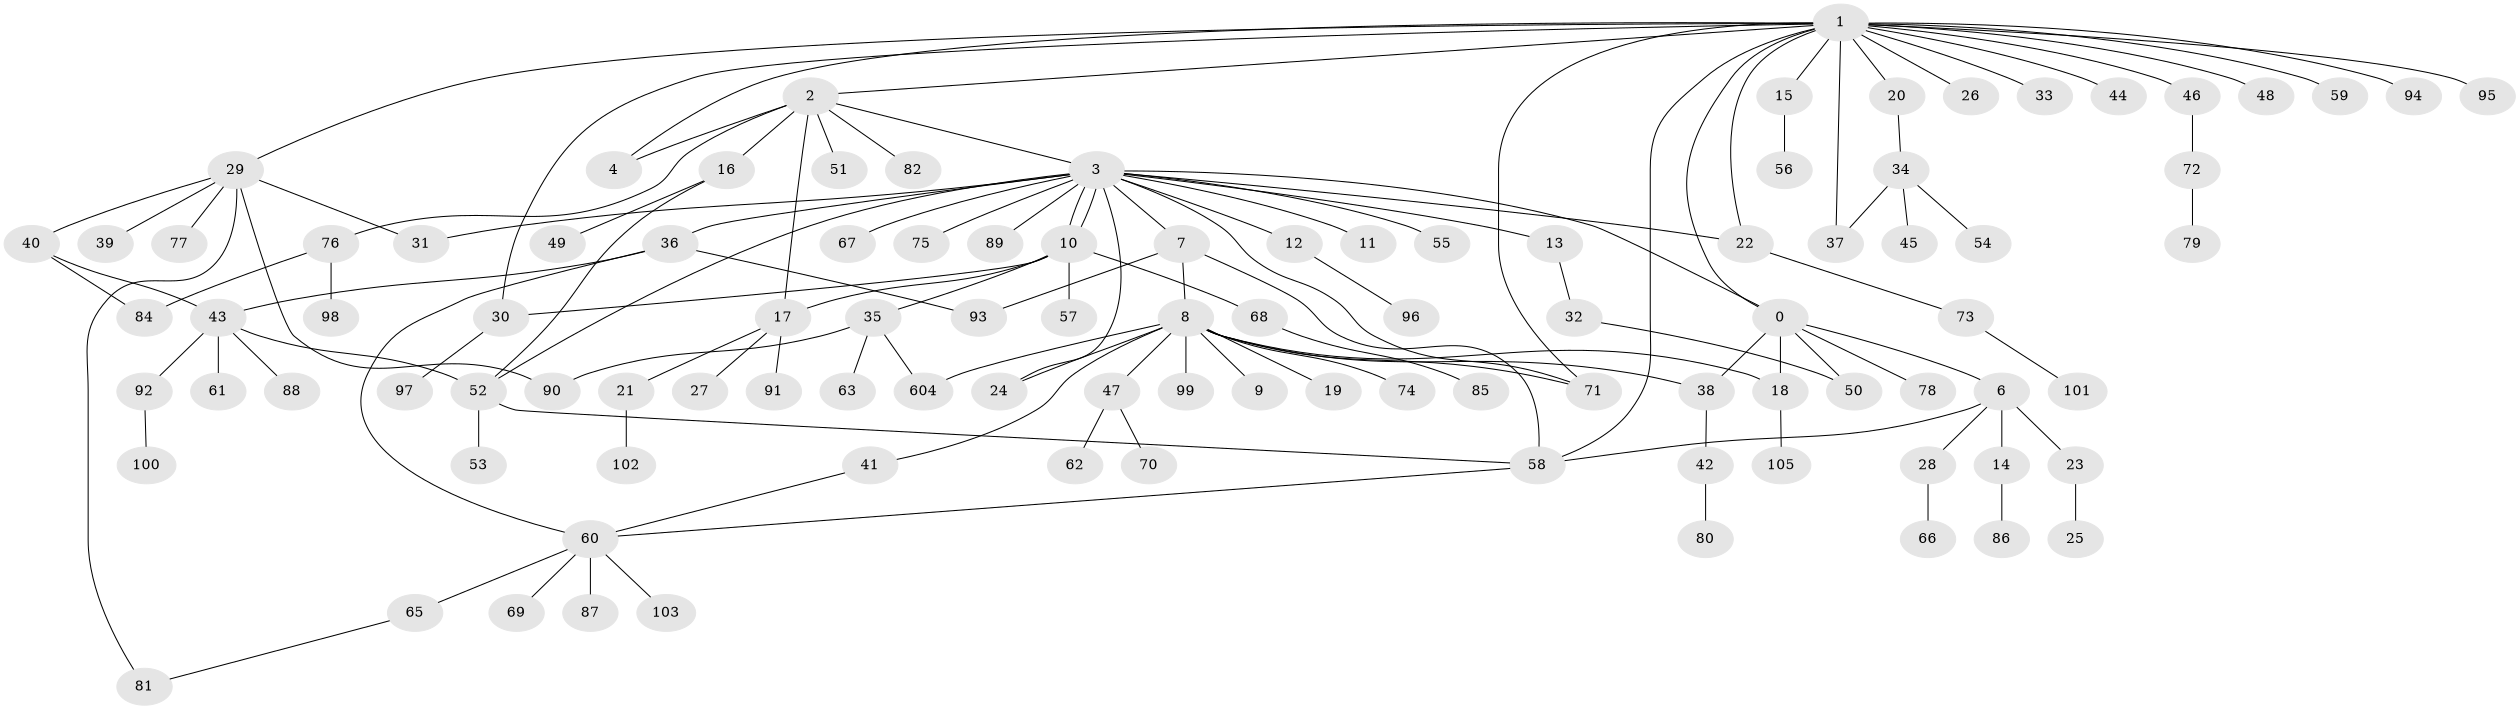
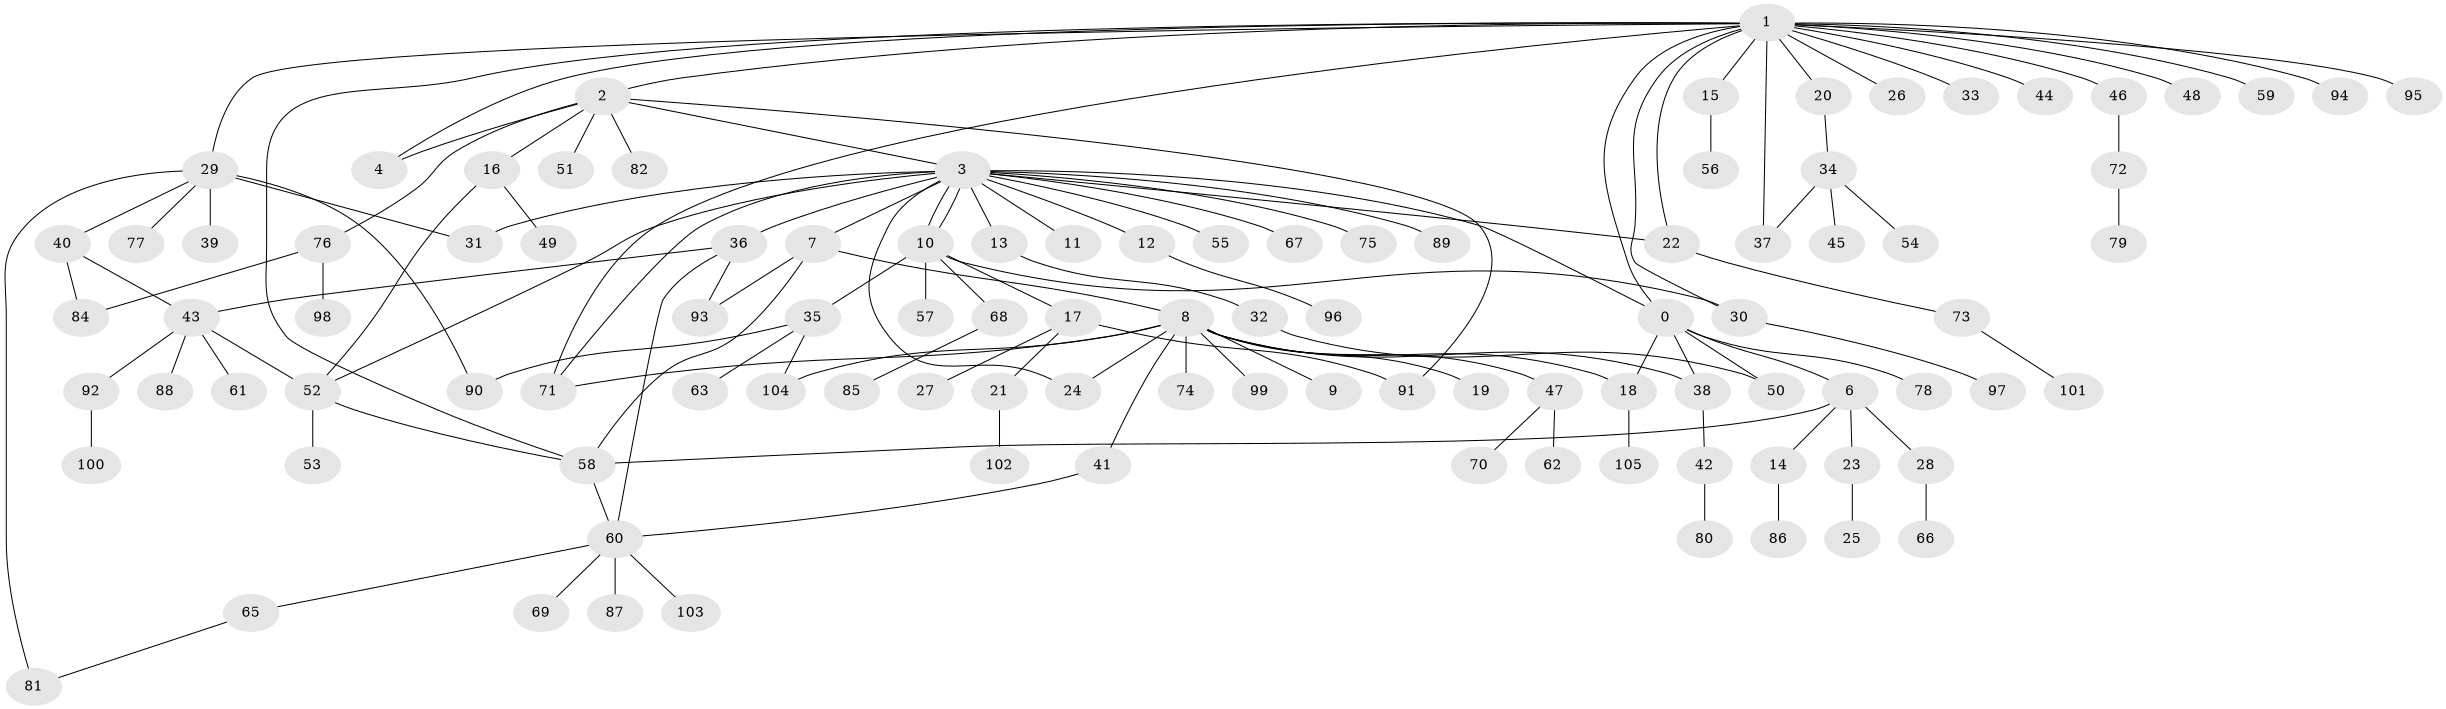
edge "2" -- "17": now "2" -- "91"
node "604": label "604" -> "104"
